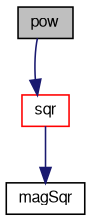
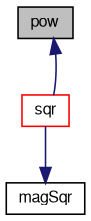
edge "pow" -> "sqr": reversed
